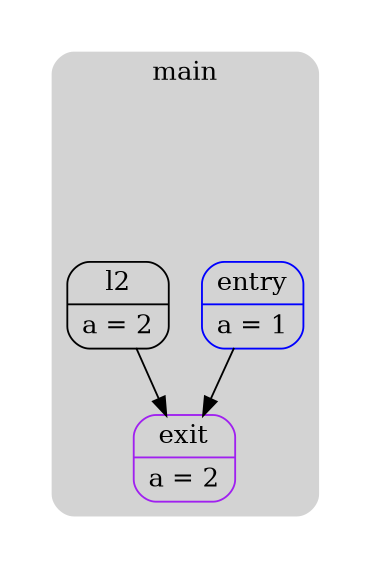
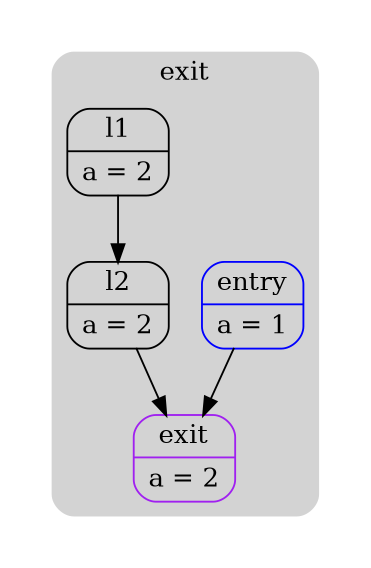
cluster "main": label "main" -> "exit"
node "l1": added
